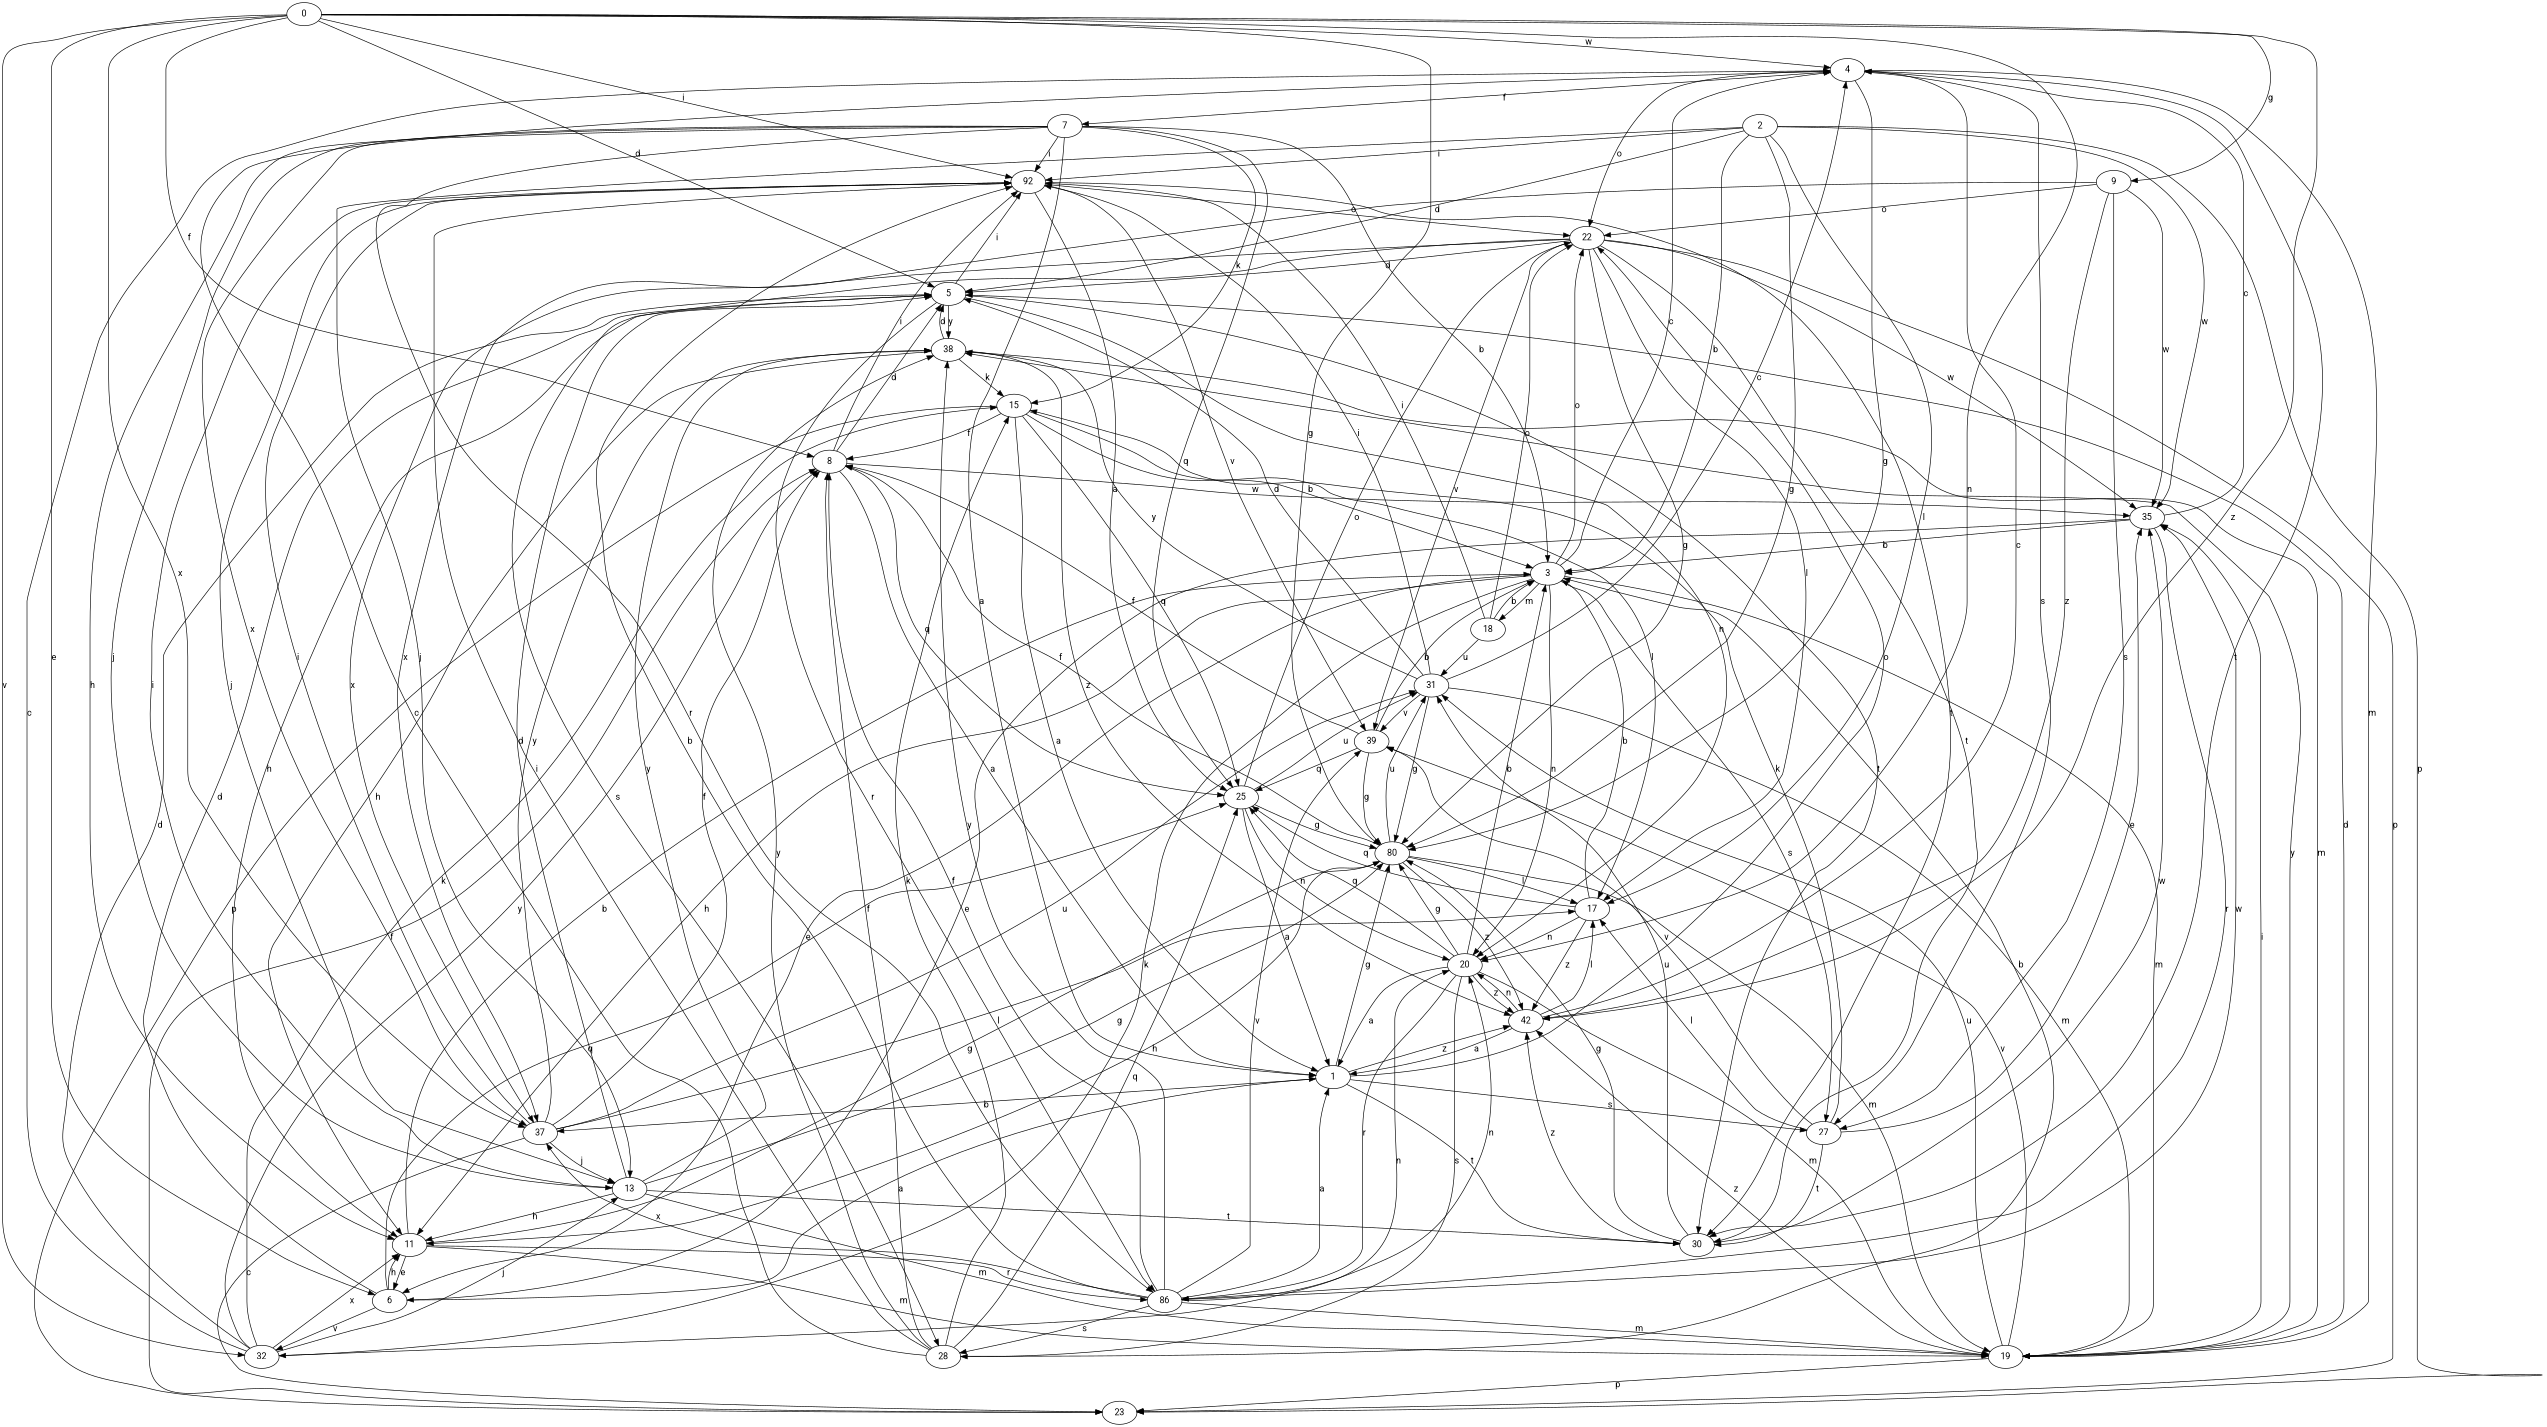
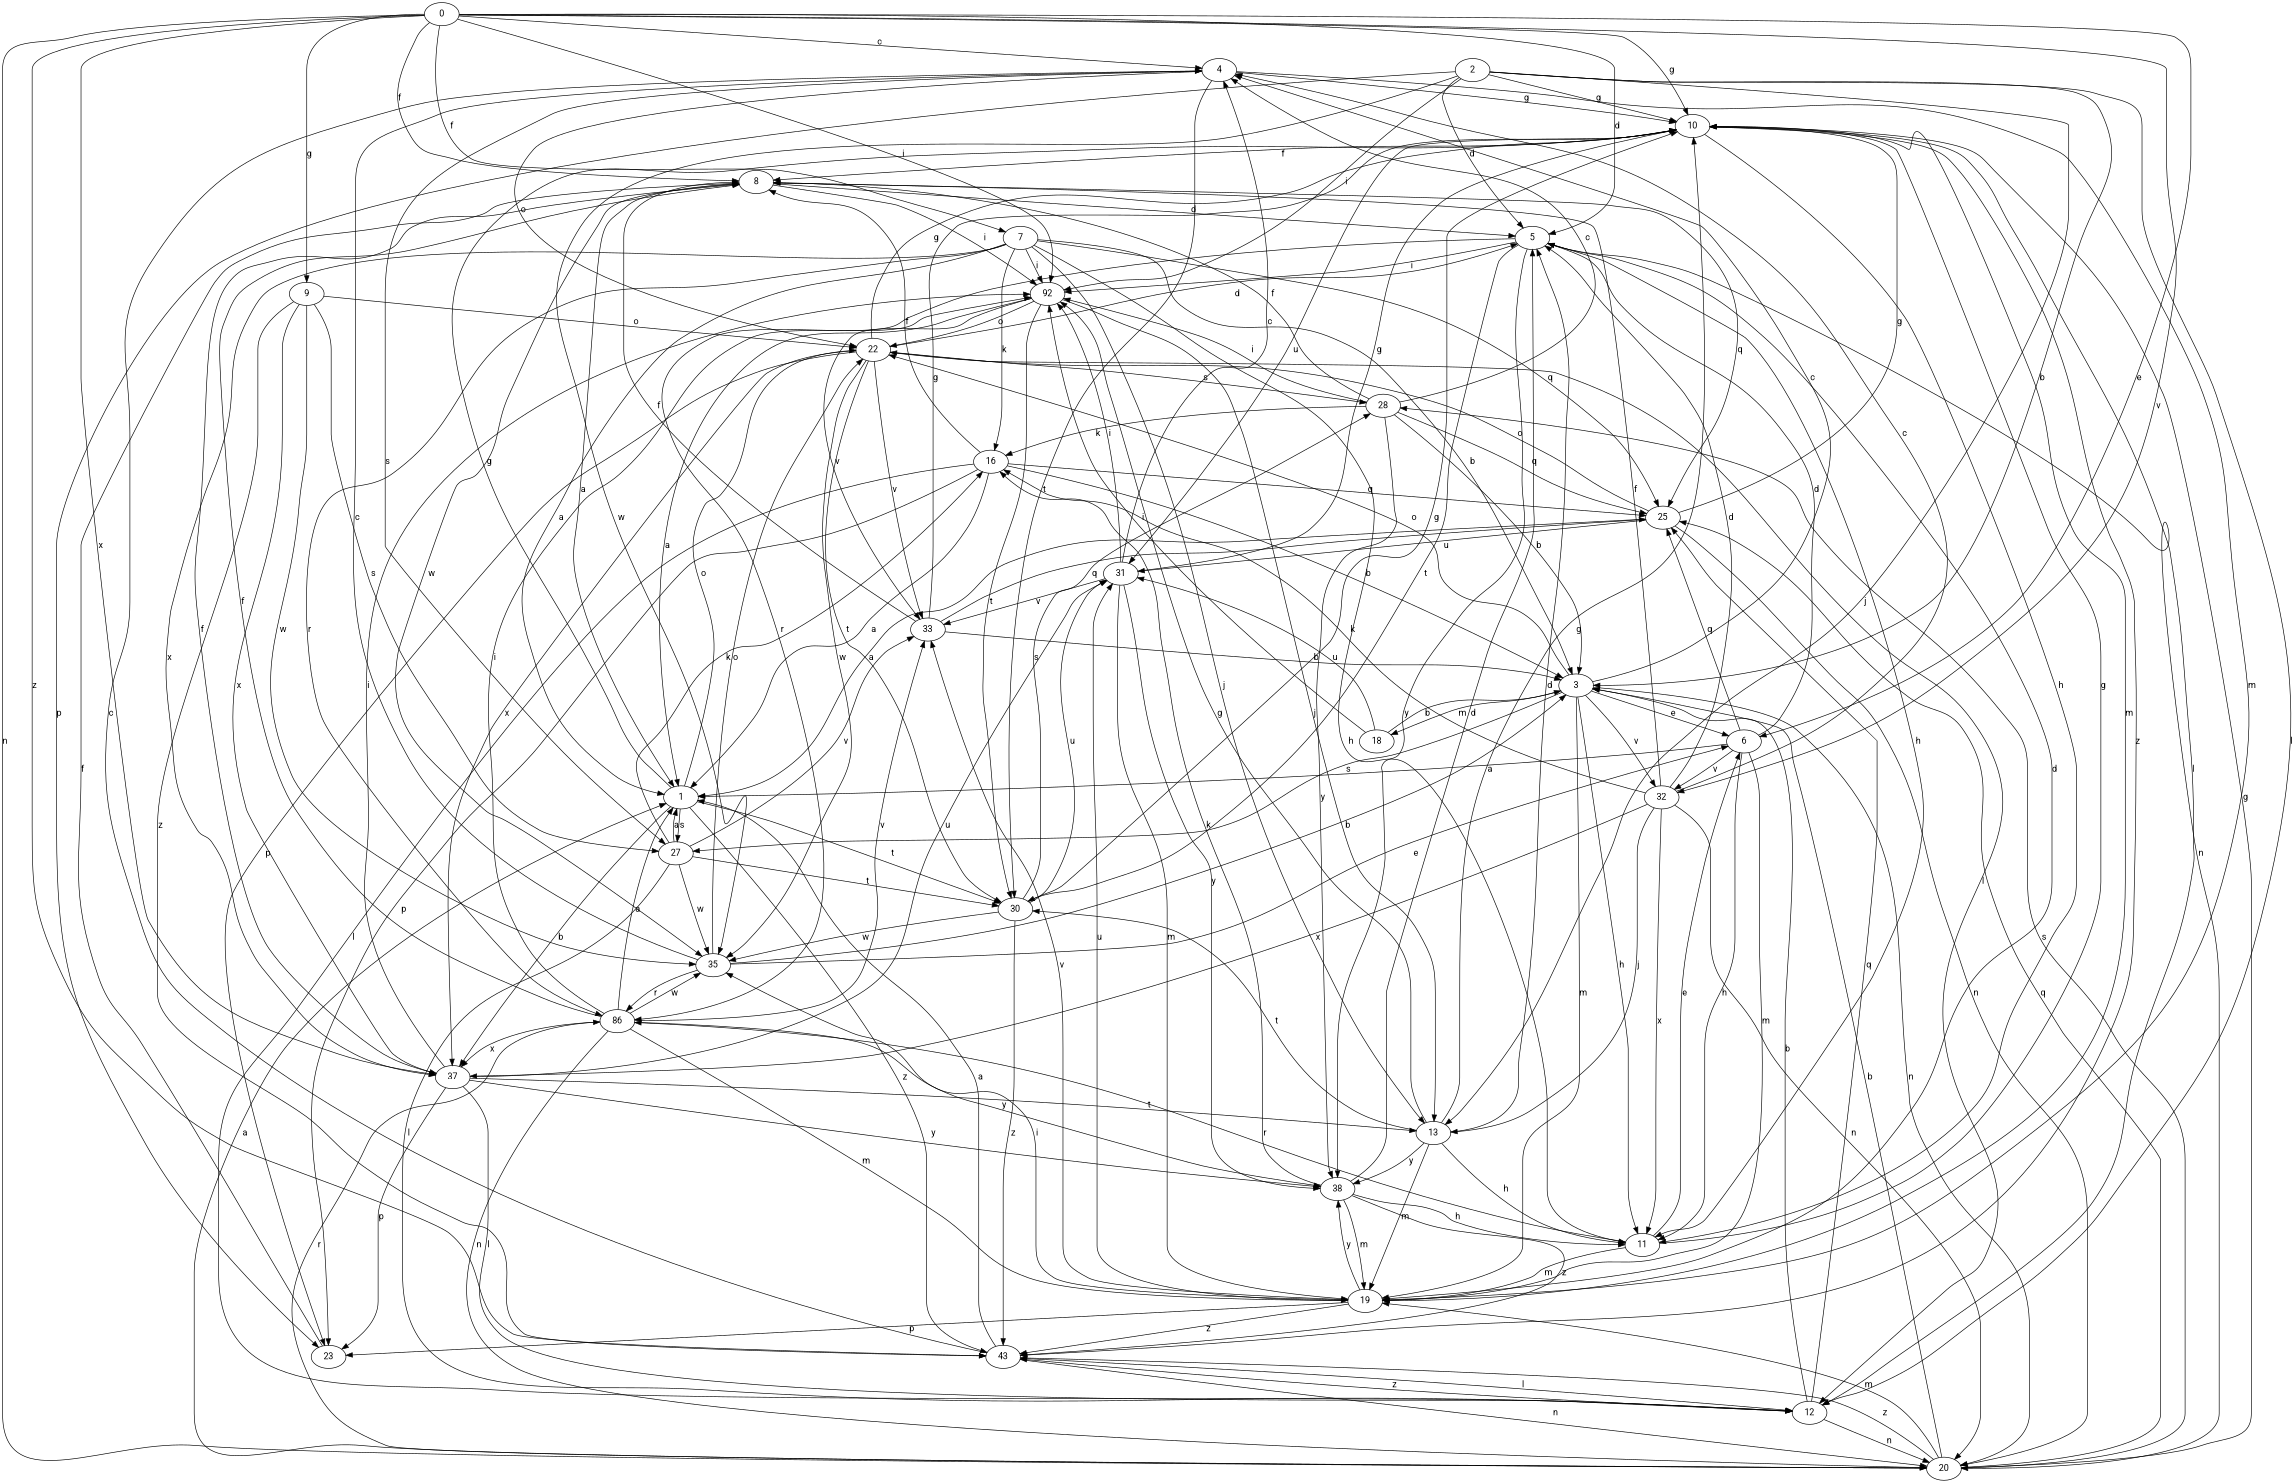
edge "0" -> "4": label "w" -> "c"
edge "4" -> "7": now "0" -> "7"
node "15": label "15" -> "16"
edge "18" -> "22": now "35" -> "22"
edge "31" -> "5": removed, label "d"
edge "92" -> "25": now "92" -> "1"
edge "13" -> "92": label "i" -> "g"
edge "11" -> "3": removed, label "b"
edge "86" -> "92": label "b" -> "i"
node "39": label "39" -> "33"
edge "27" -> "35": label "e" -> "w"
edge "27" -> "1": added, label "a"
node "80": label "80" -> "10"
edge "32" -> "8": label "y" -> "f"
node "17": label "17" -> "12"
edge "3" -> "32": label "k" -> "v"
edge "32" -> "37": added, label "x"
node "42": label "42" -> "43"
edge "37" -> "13": label "j" -> "t"
edge "6" -> "19": added, label "m"
edge "37" -> "23": label "c" -> "p"
edge "86" -> "28": now "30" -> "28"
